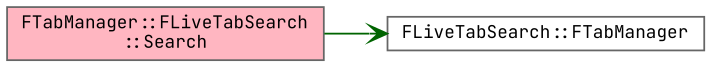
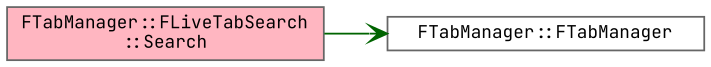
node "FLiveTabSearch::FTabManager": label "FLiveTabSearch::FTabManager" -> "FTabManager::FTabManager"
